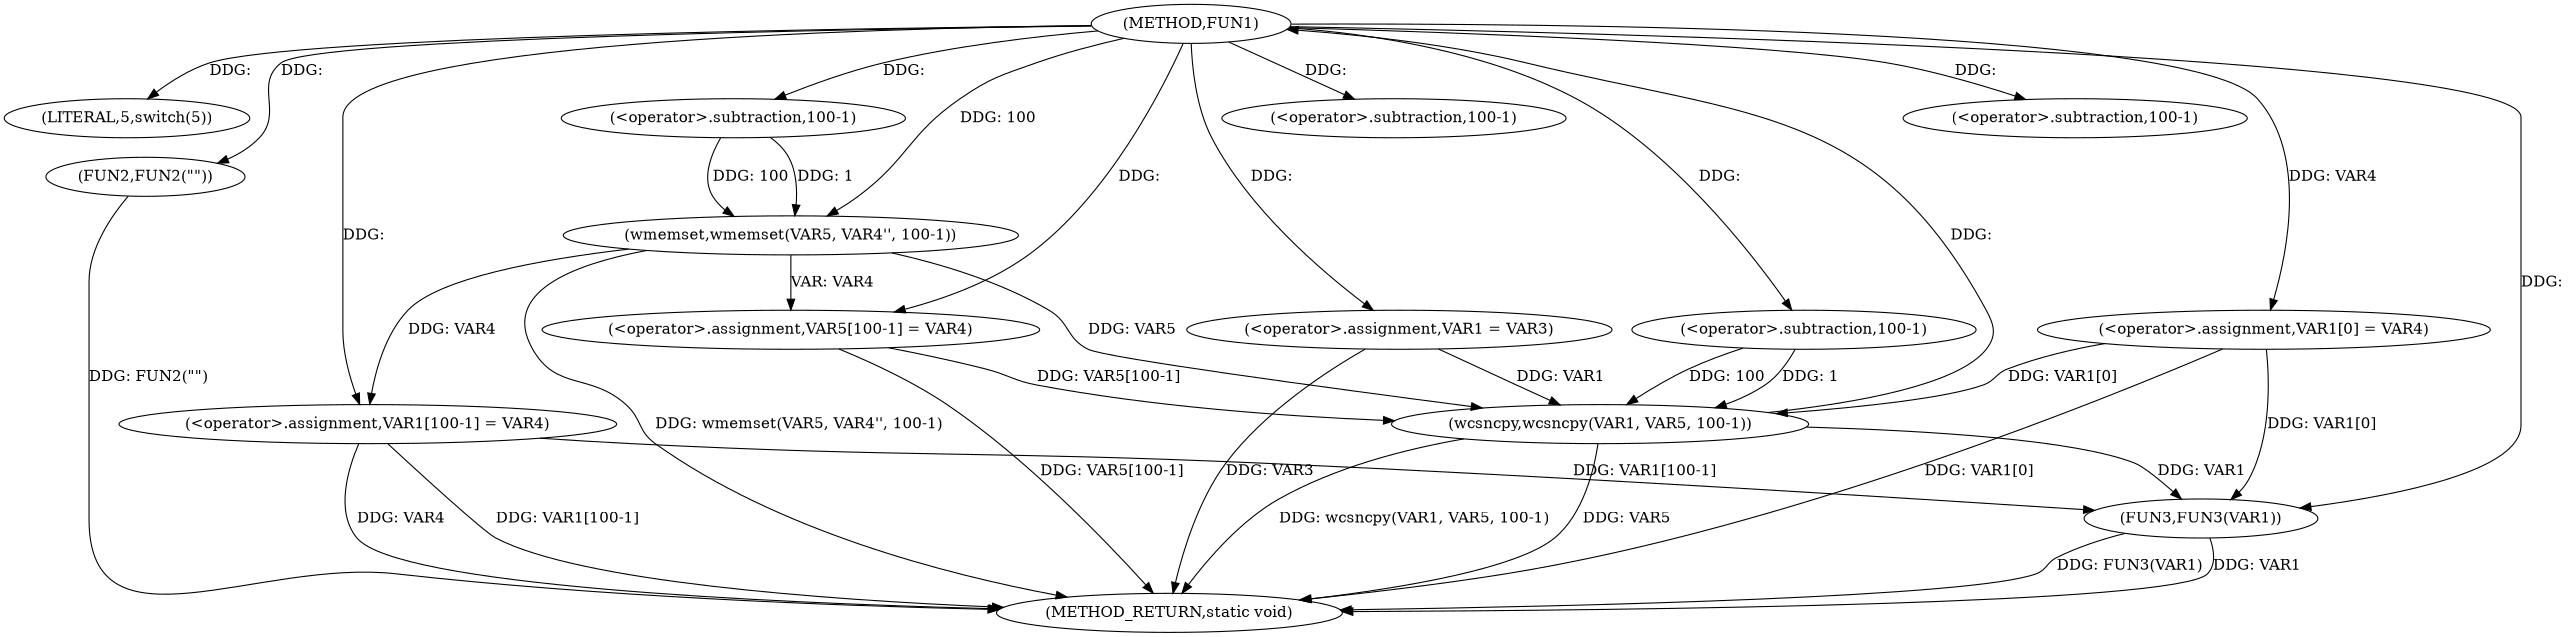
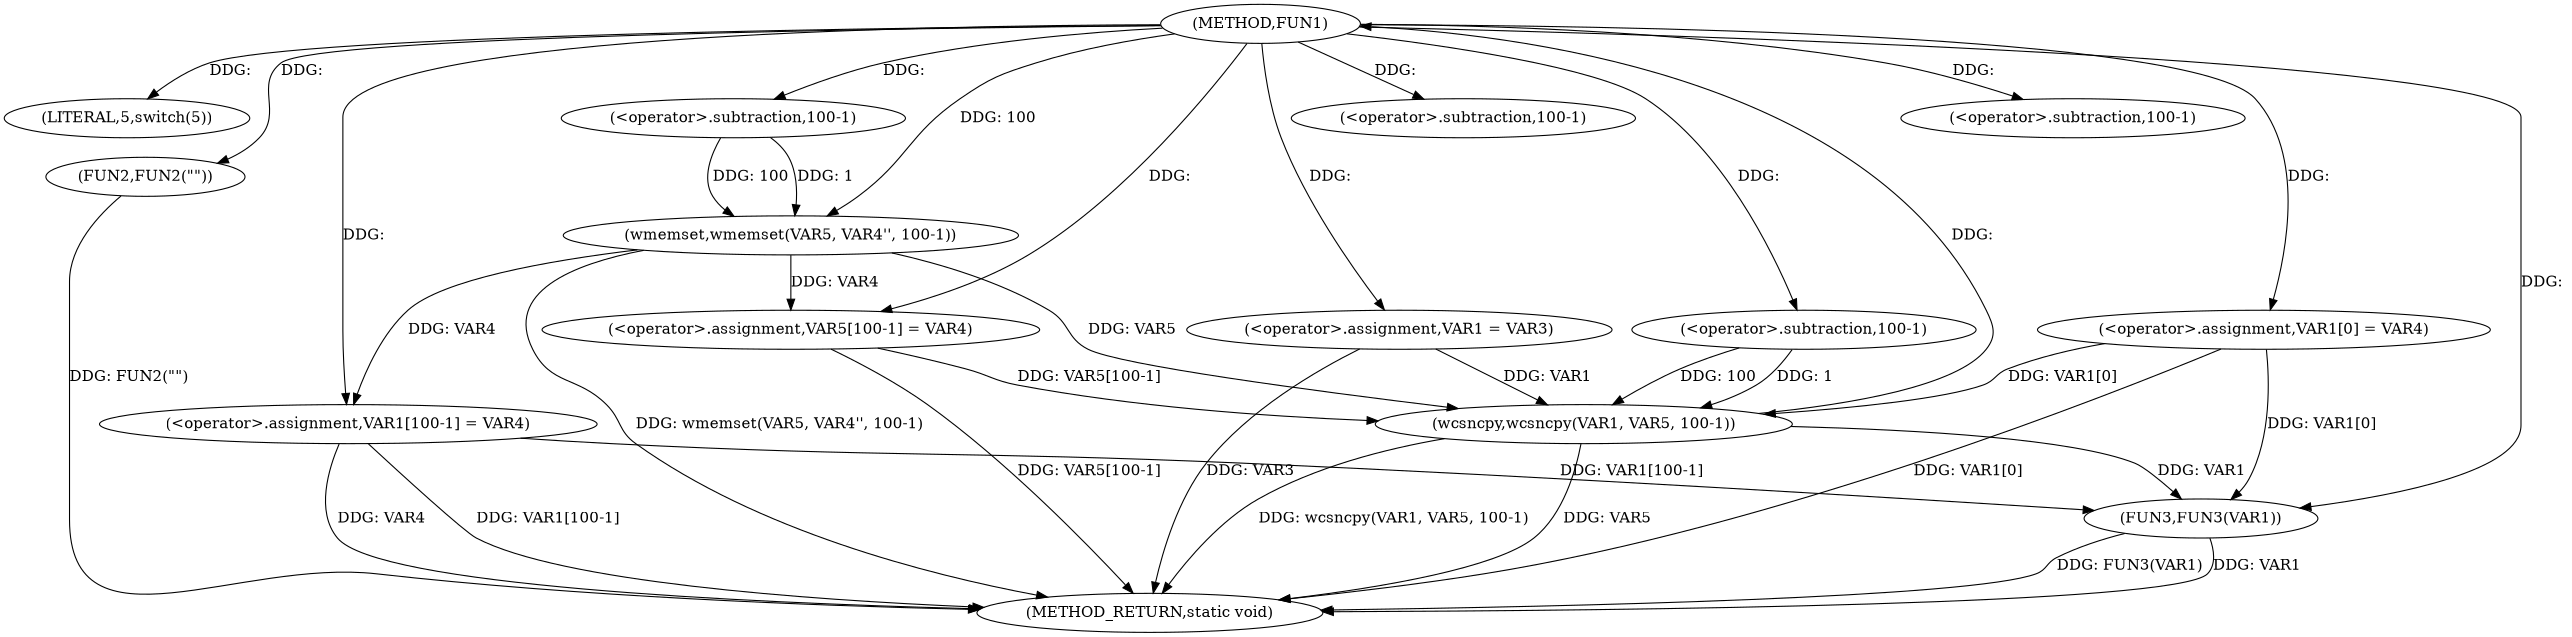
edge "(METHOD,FUN1)" -> "(<operator>.assignment,VAR1[0] = VAR4)": label "DDG: VAR4" -> "DDG: "
edge "(wmemset,wmemset(VAR5, VAR4'', 100-1))" -> "(<operator>.assignment,VAR5[100-1] = VAR4)": label "VAR: VAR4" -> "DDG: VAR4"
